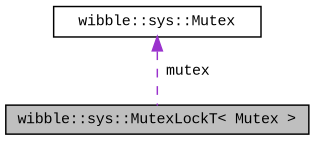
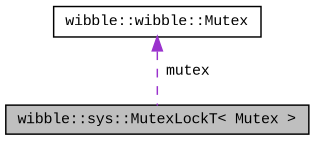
node "wibble::sys::Mutex": label "wibble::sys::Mutex" -> "wibble::wibble::Mutex"
